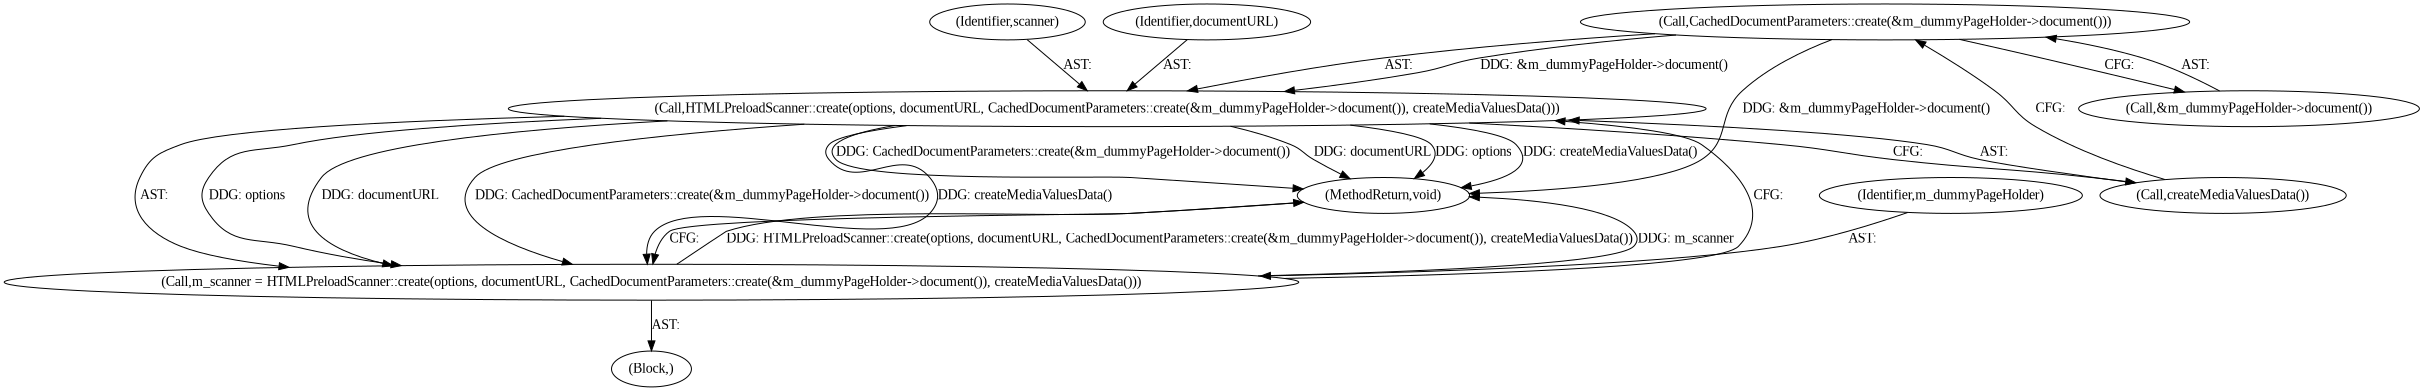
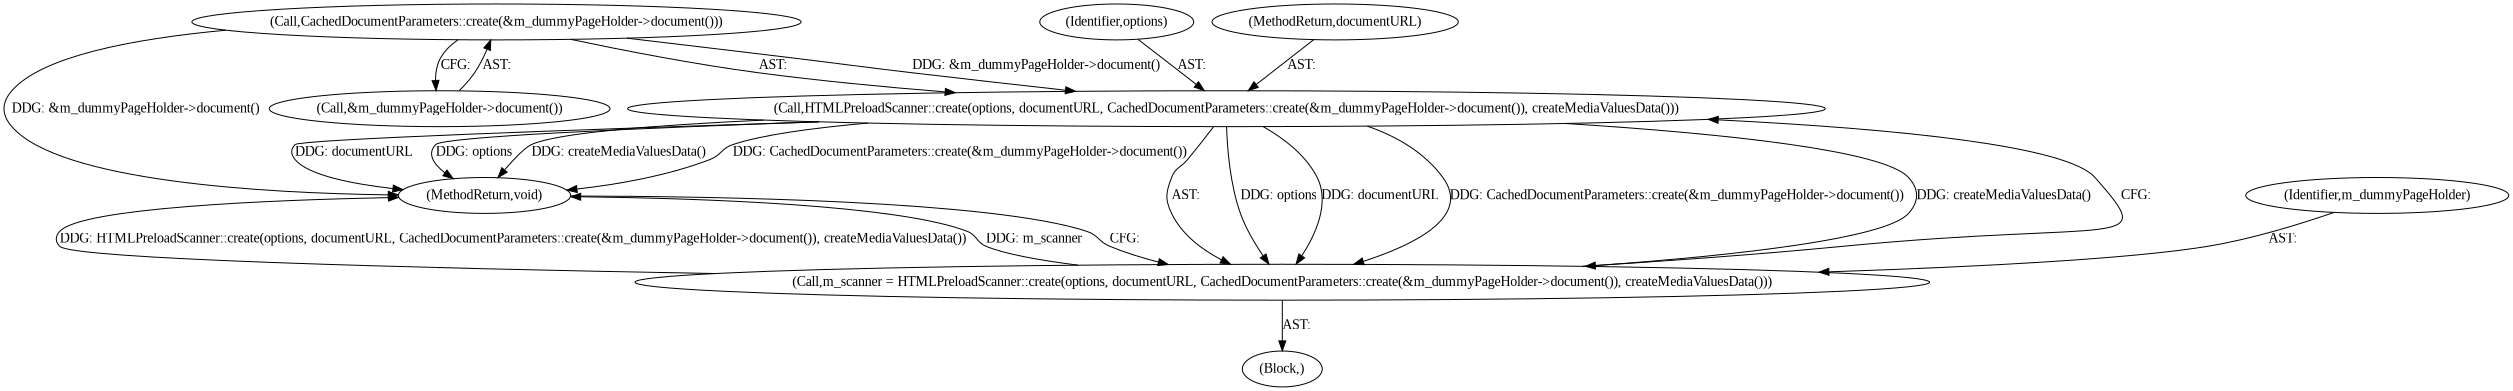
node "(Identifier,scanner)": label "(Identifier,scanner)" -> "(Identifier,options)"
node "(Identifier,documentURL)": label "(Identifier,documentURL)" -> "(MethodReturn,documentURL)"
node "(Call,createMediaValuesData())": removed
